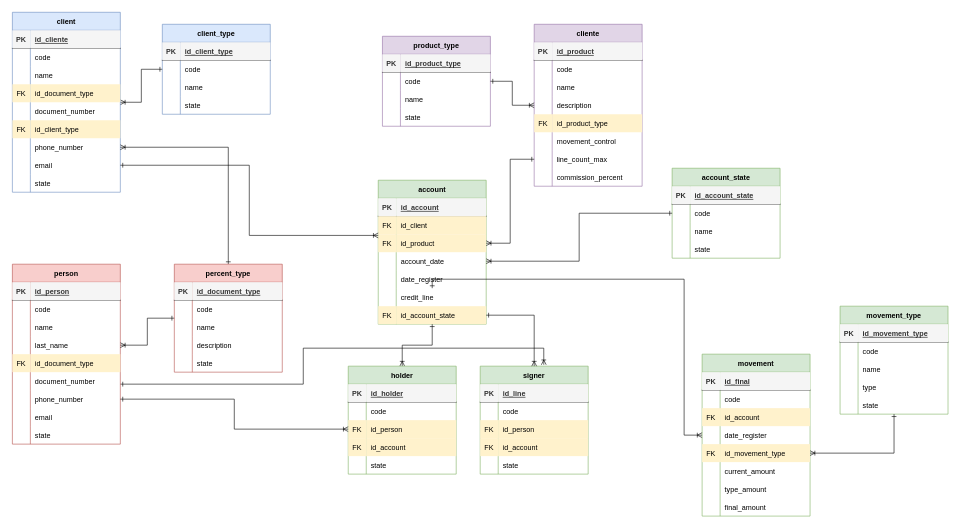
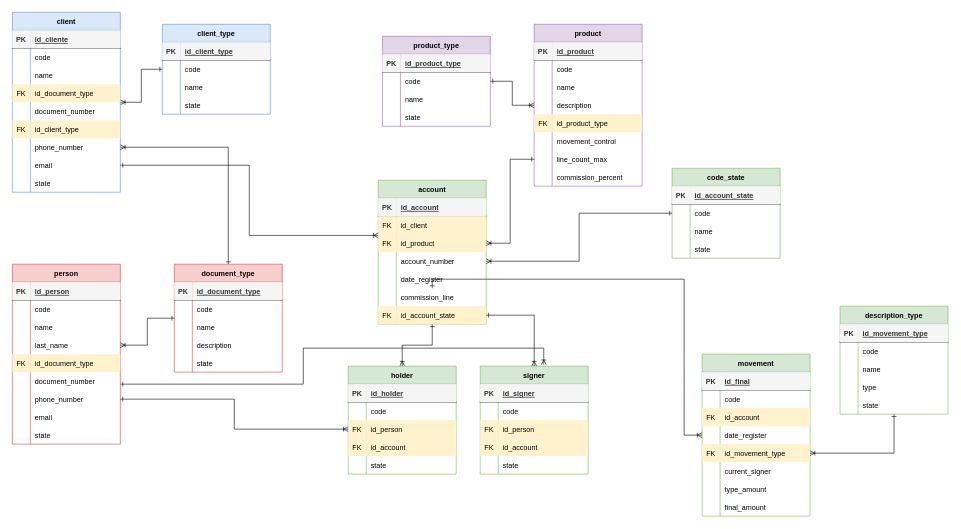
node "cliente": label "cliente" -> "product"
node "account_state": label "account_state" -> "code_state"
node "account_date": label "account_date" -> "account_number"
node "percent_type": label "percent_type" -> "document_type"
node "credit_line": label "credit_line" -> "commission_line"
node "movement_type": label "movement_type" -> "description_type"
node "id_line": label "id_line" -> "id_signer"
node "current_amount": label "current_amount" -> "current_signer"
